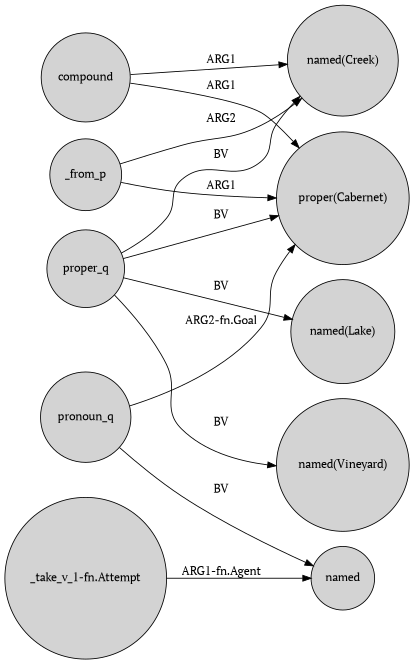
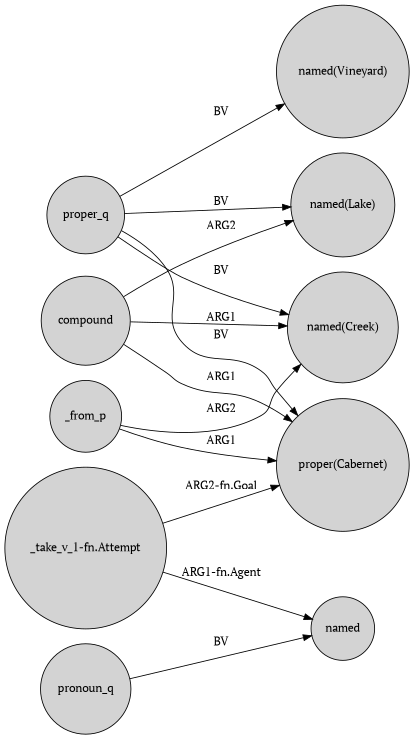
edge "compound" -> "named(Lake)": added, label "ARG2"
edge "pronoun_q" -> "proper(Cabernet)": now "_take_v_1-fn.Attempt" -> "proper(Cabernet)"
